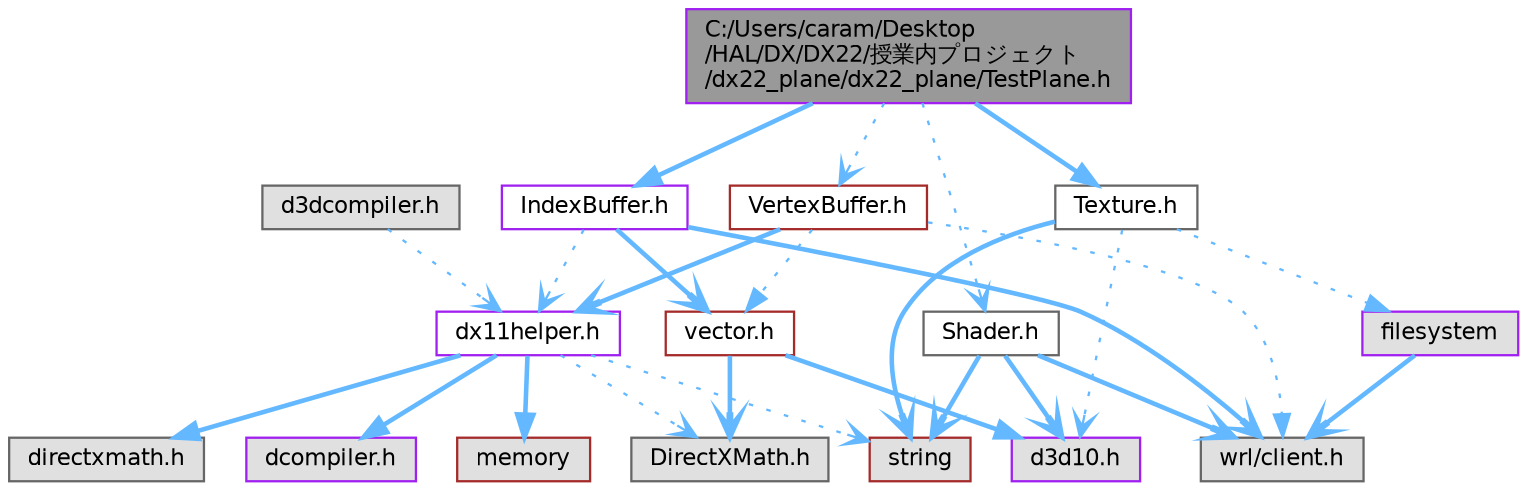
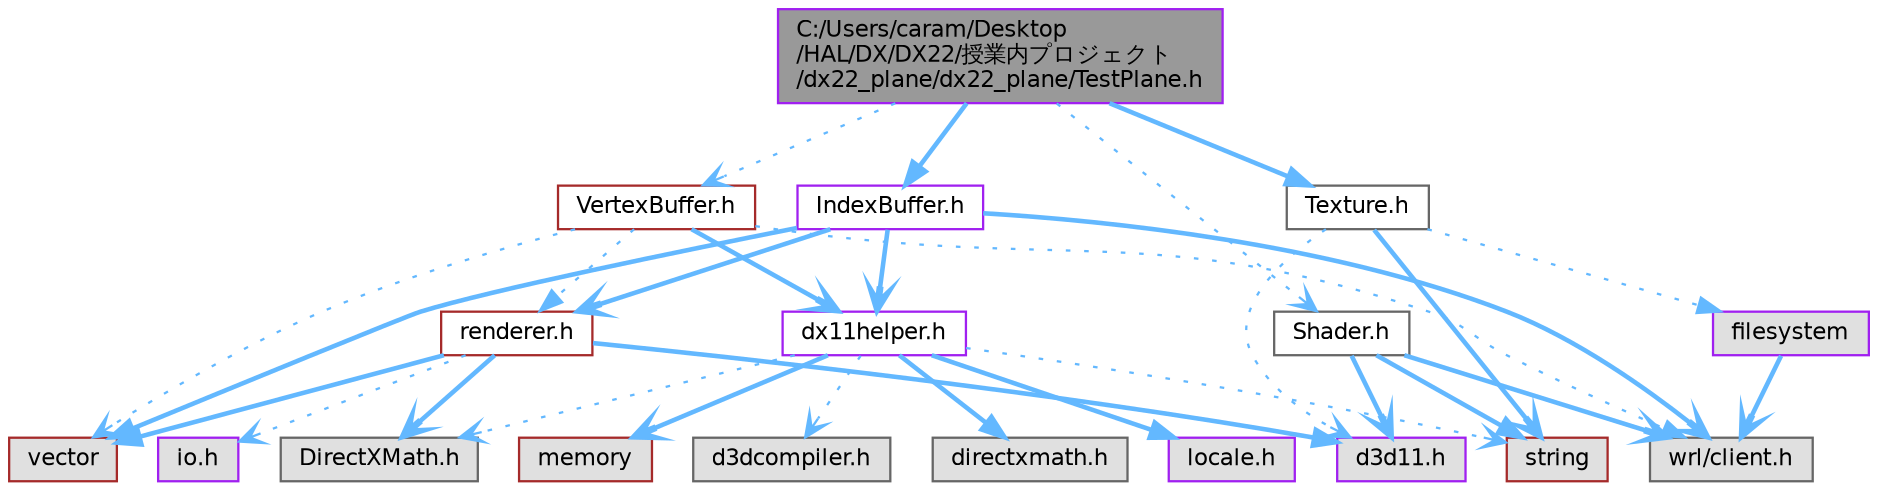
edge "IndexBuffer.h" -> "dx11helper.h": style dotted -> bold
edge "d3dcompiler.h" -> "dx11helper.h": reversed
node "vector.h": label "vector.h" -> "renderer.h"
edge "dx11helper.h" -> "memory": arrowhead normal -> vee
edge "Shader.h" -> "string": arrowhead vee -> normal
node "vector": added
node "io.h": added
node "dcompiler.h": label "dcompiler.h" -> "locale.h"
node "d3d10.h": label "d3d10.h" -> "d3d11.h"
